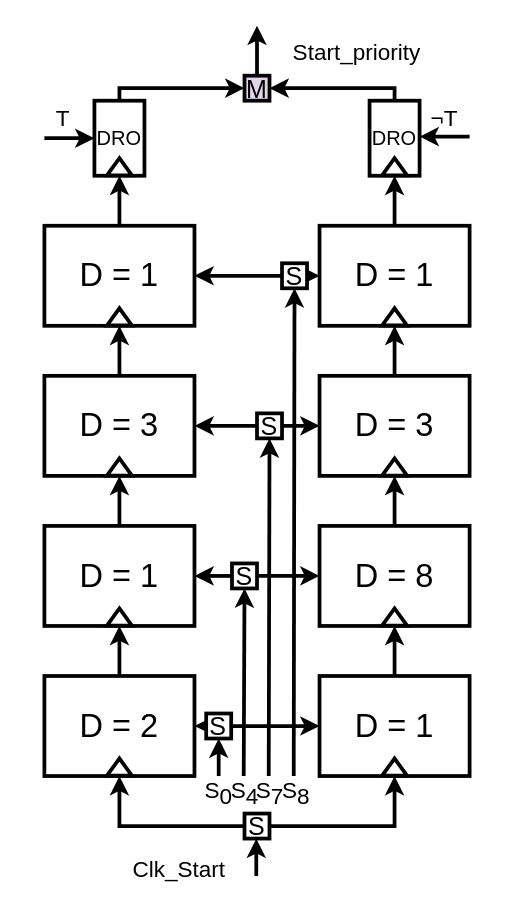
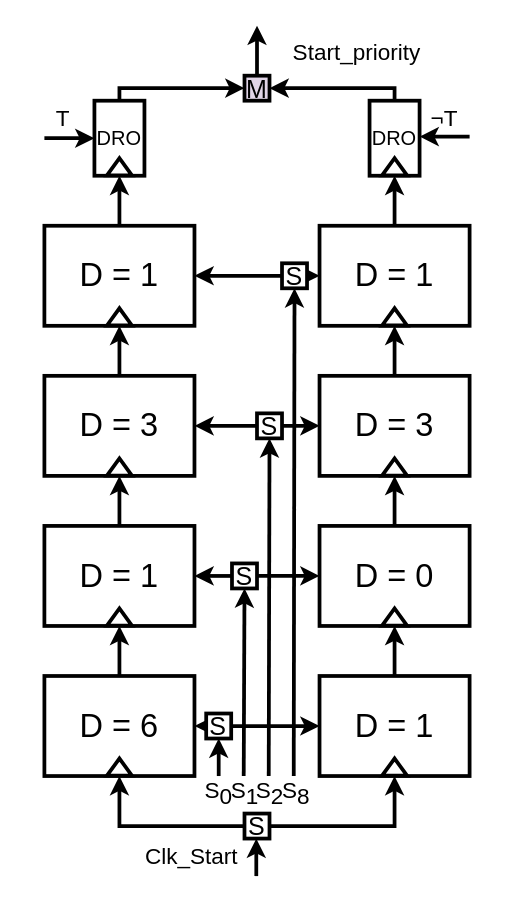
node "D = 8": label "D = 8" -> "D = 0"
node "D = 2": label "D = 2" -> "D = 6"
node "S4": label "S4" -> "S1"
node "S7": label "S7" -> "S2"
node "Clk_Start": moved (179, 869) -> (192, 857)
